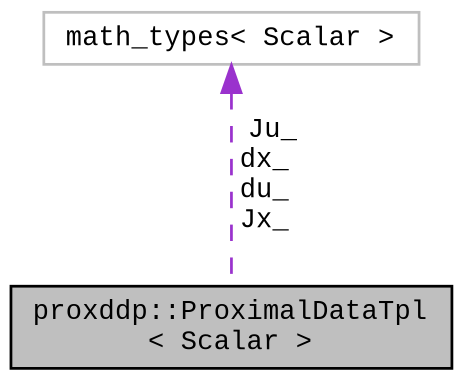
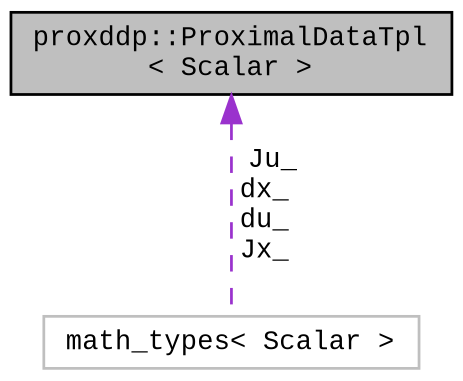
edge "proxddp::ProximalDataTpl < Scalar >" -> "math_types< Scalar >": reversed
